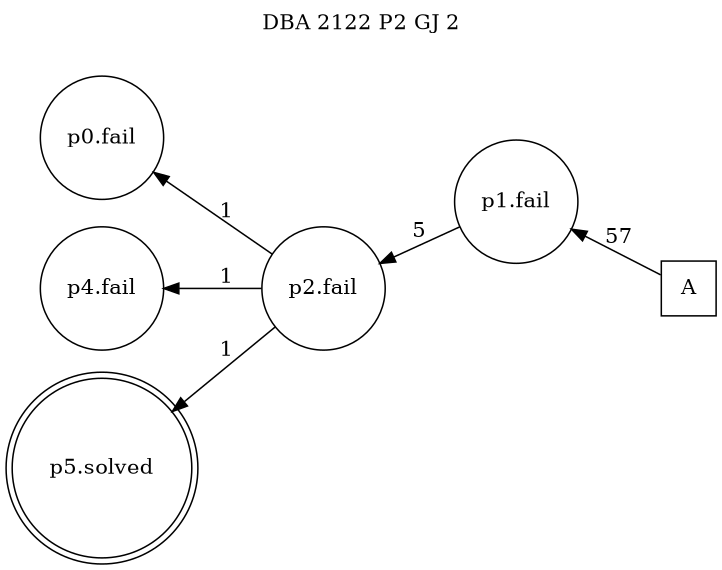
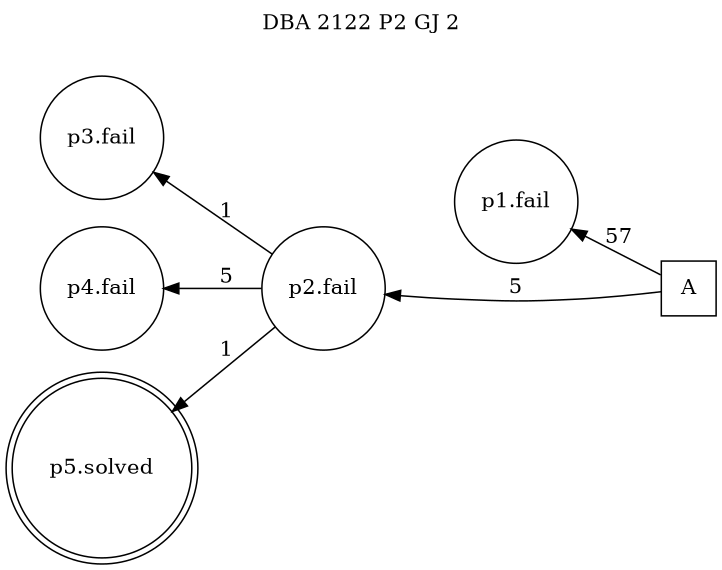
node "p0.fail": label "p0.fail" -> "p3.fail"
edge "p1.fail" -> "p2.fail": now "A" -> "p2.fail"
edge "p2.fail" -> "p4.fail": label "1" -> "5"
